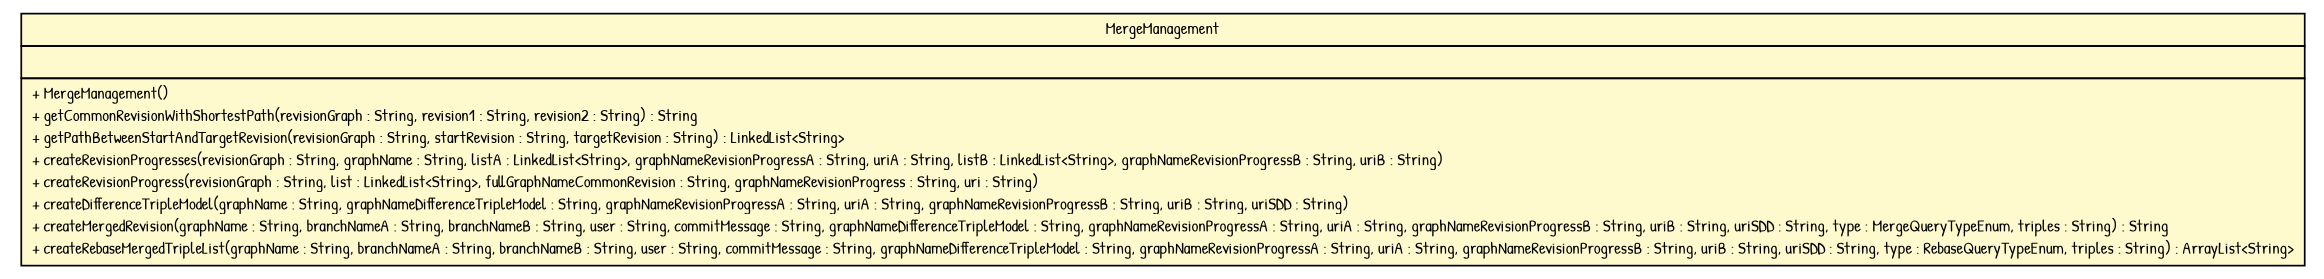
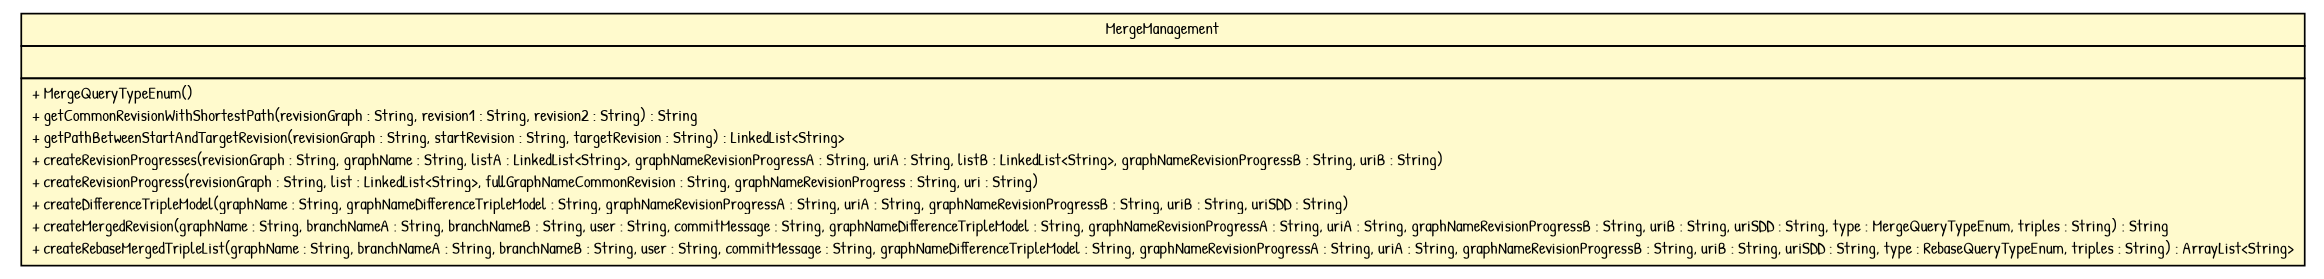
node "MergeManagement": text "+ MergeManagement()" -> "+ MergeQueryTypeEnum()"
